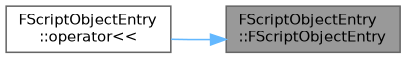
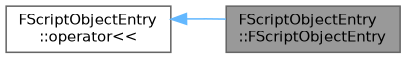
edge "FScriptObjectEntry ::operator<<" -> "FScriptObjectEntry ::FScriptObjectEntry": reversed
